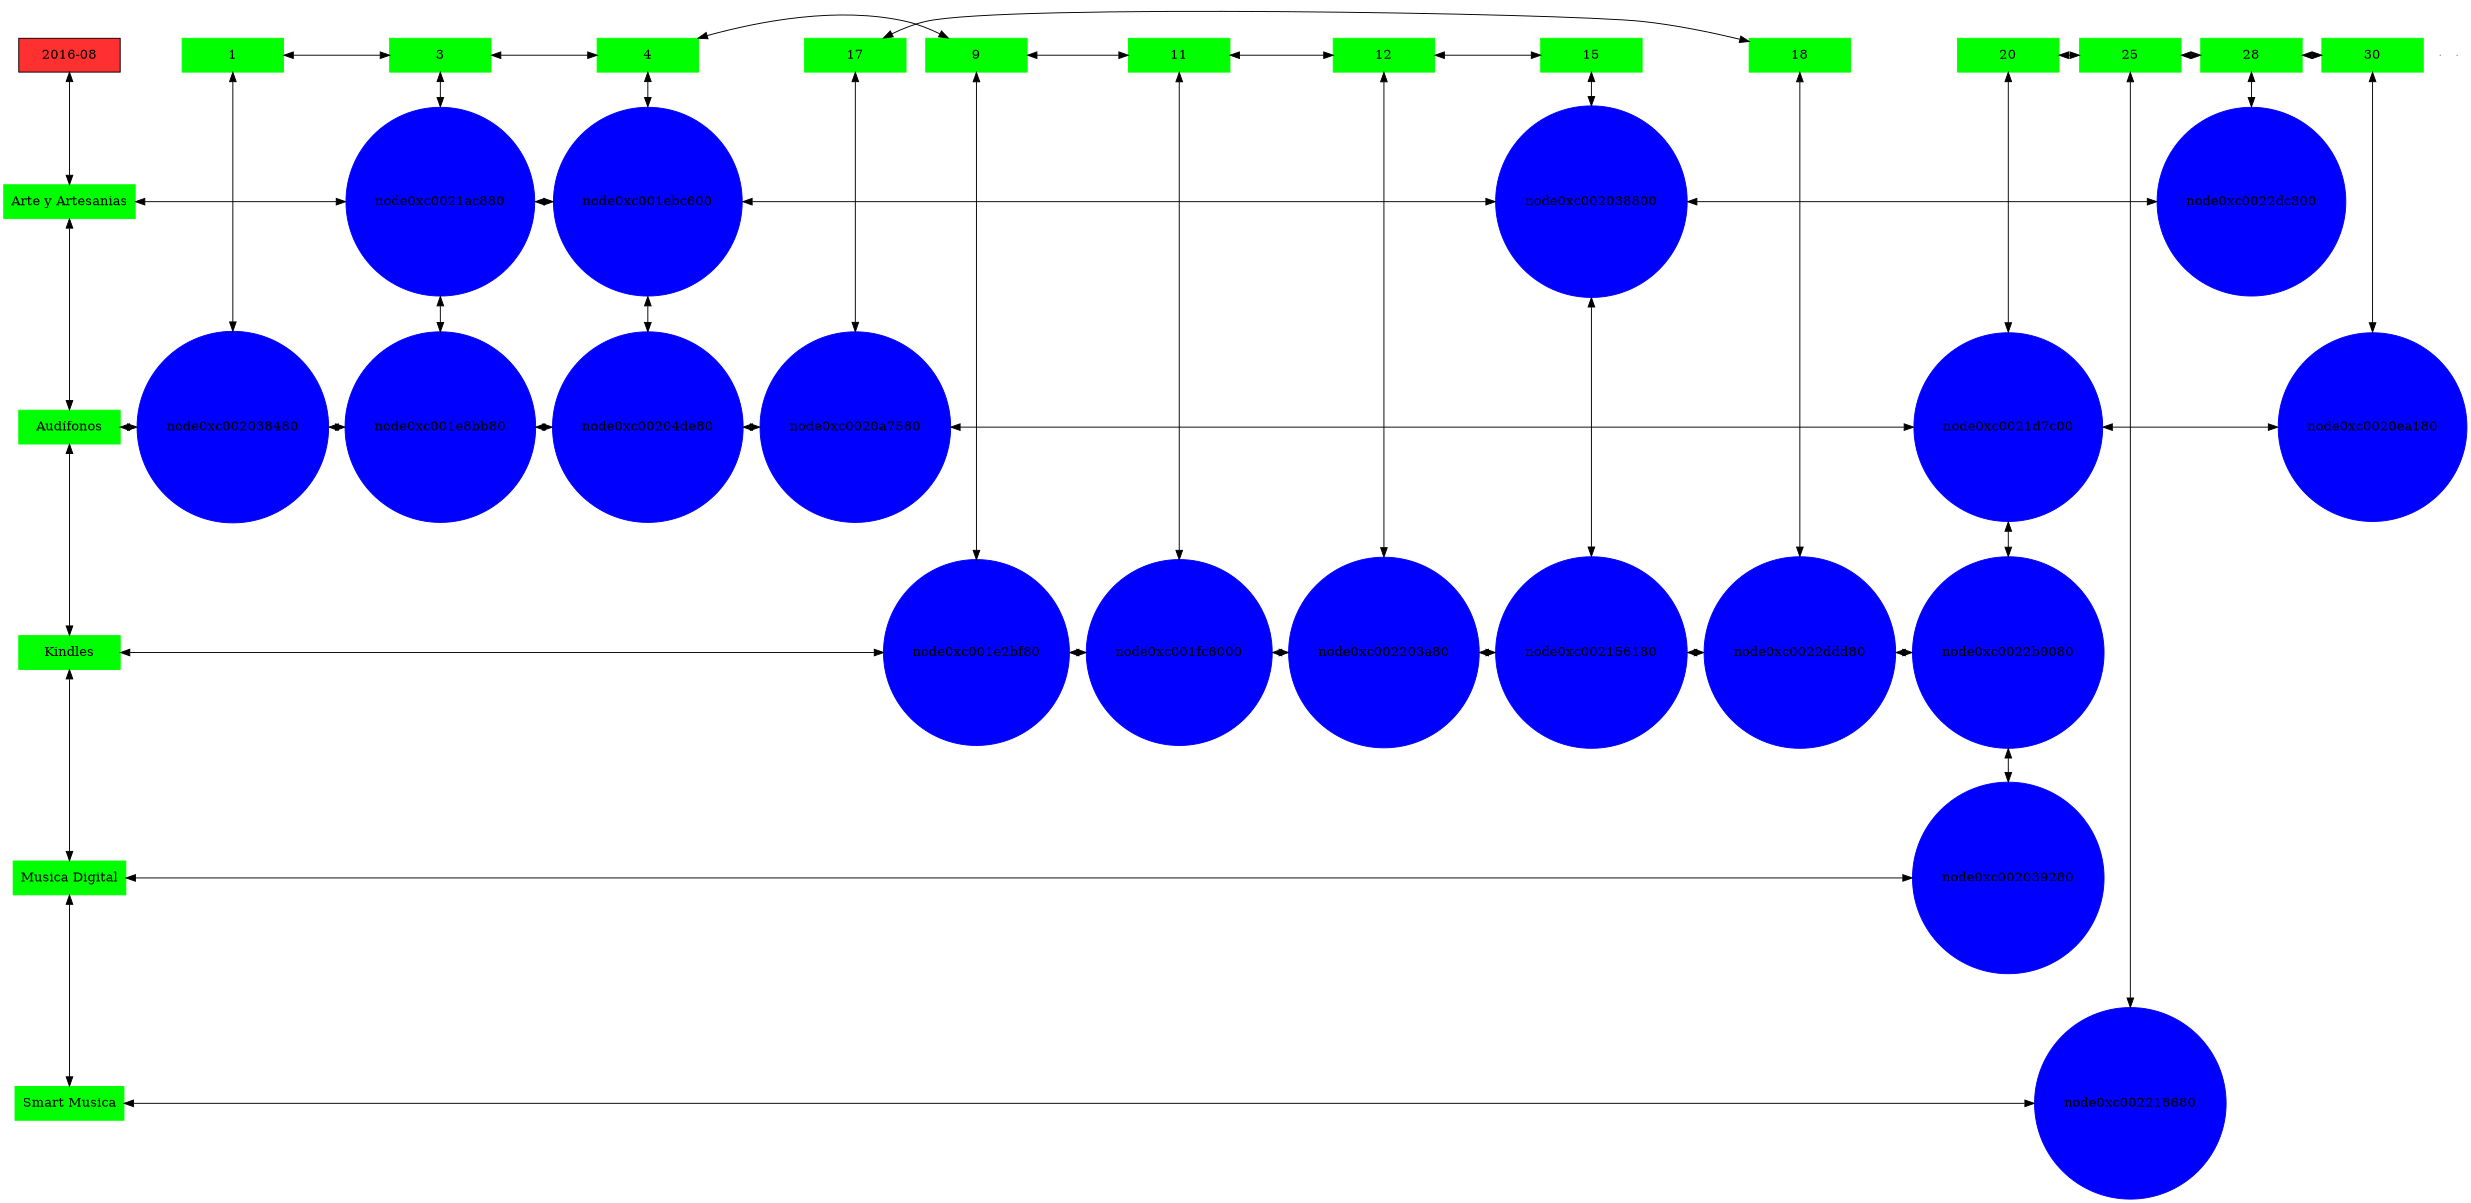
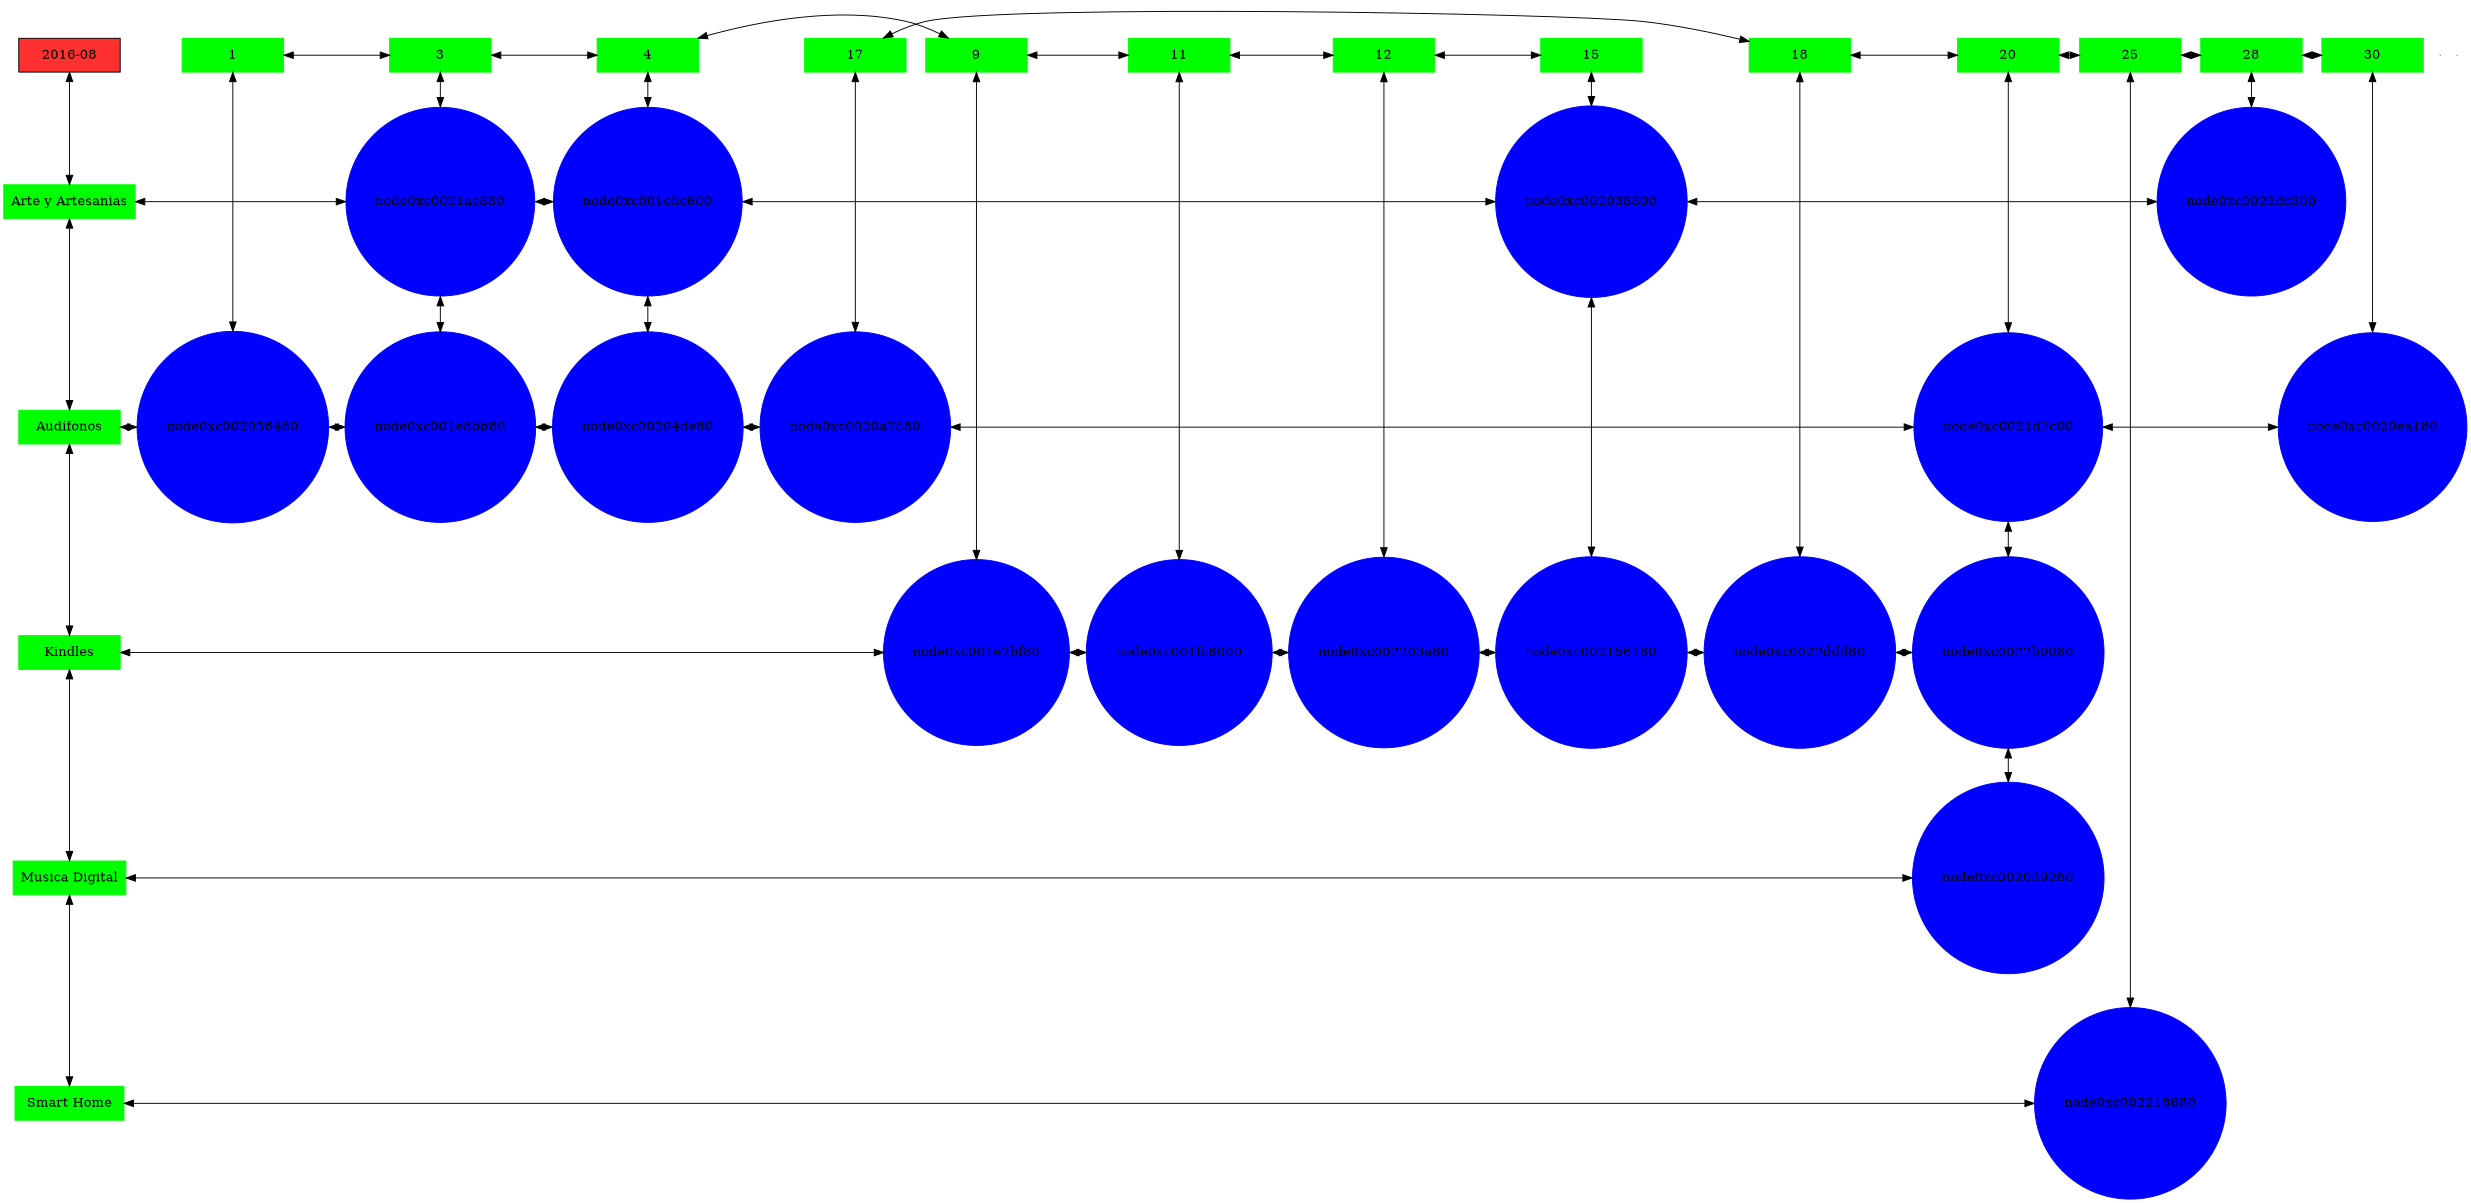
edge "18" -- "20": added
node "Smart Musica": label "Smart Musica" -> "Smart Home"
